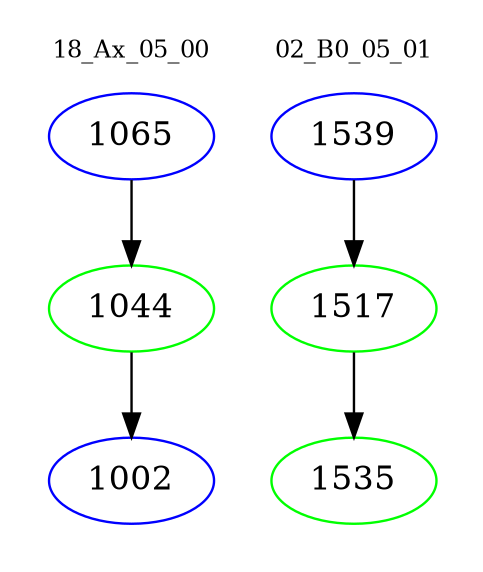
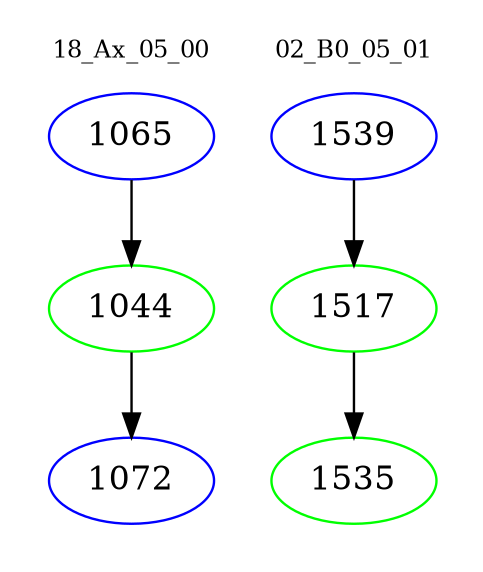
node "1002": label "1002" -> "1072"
